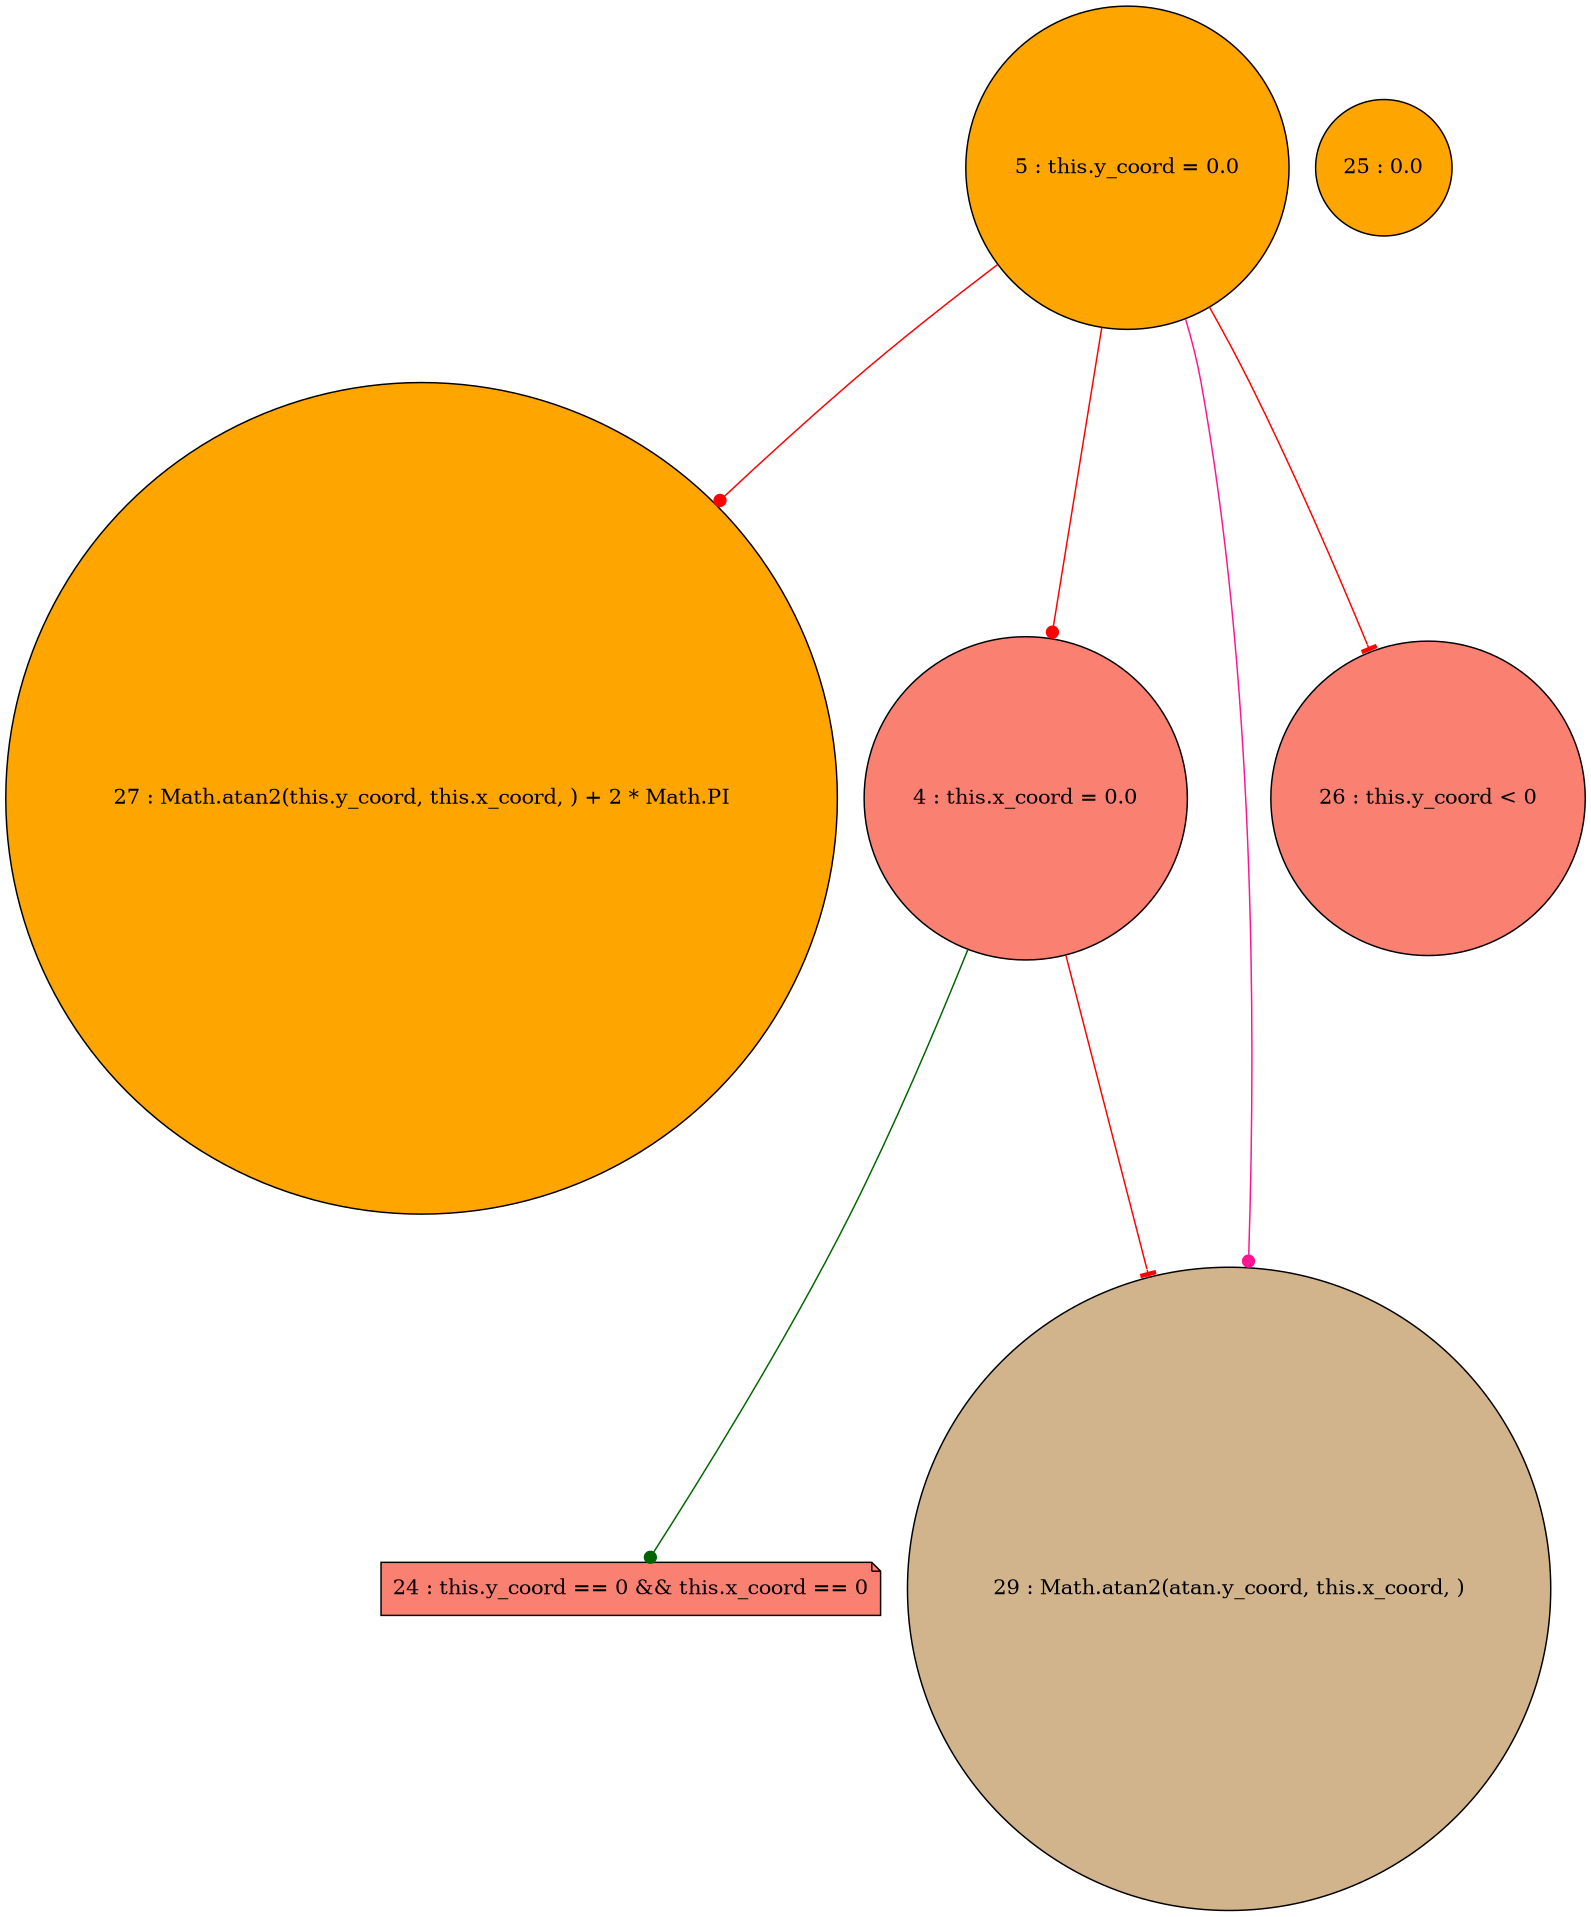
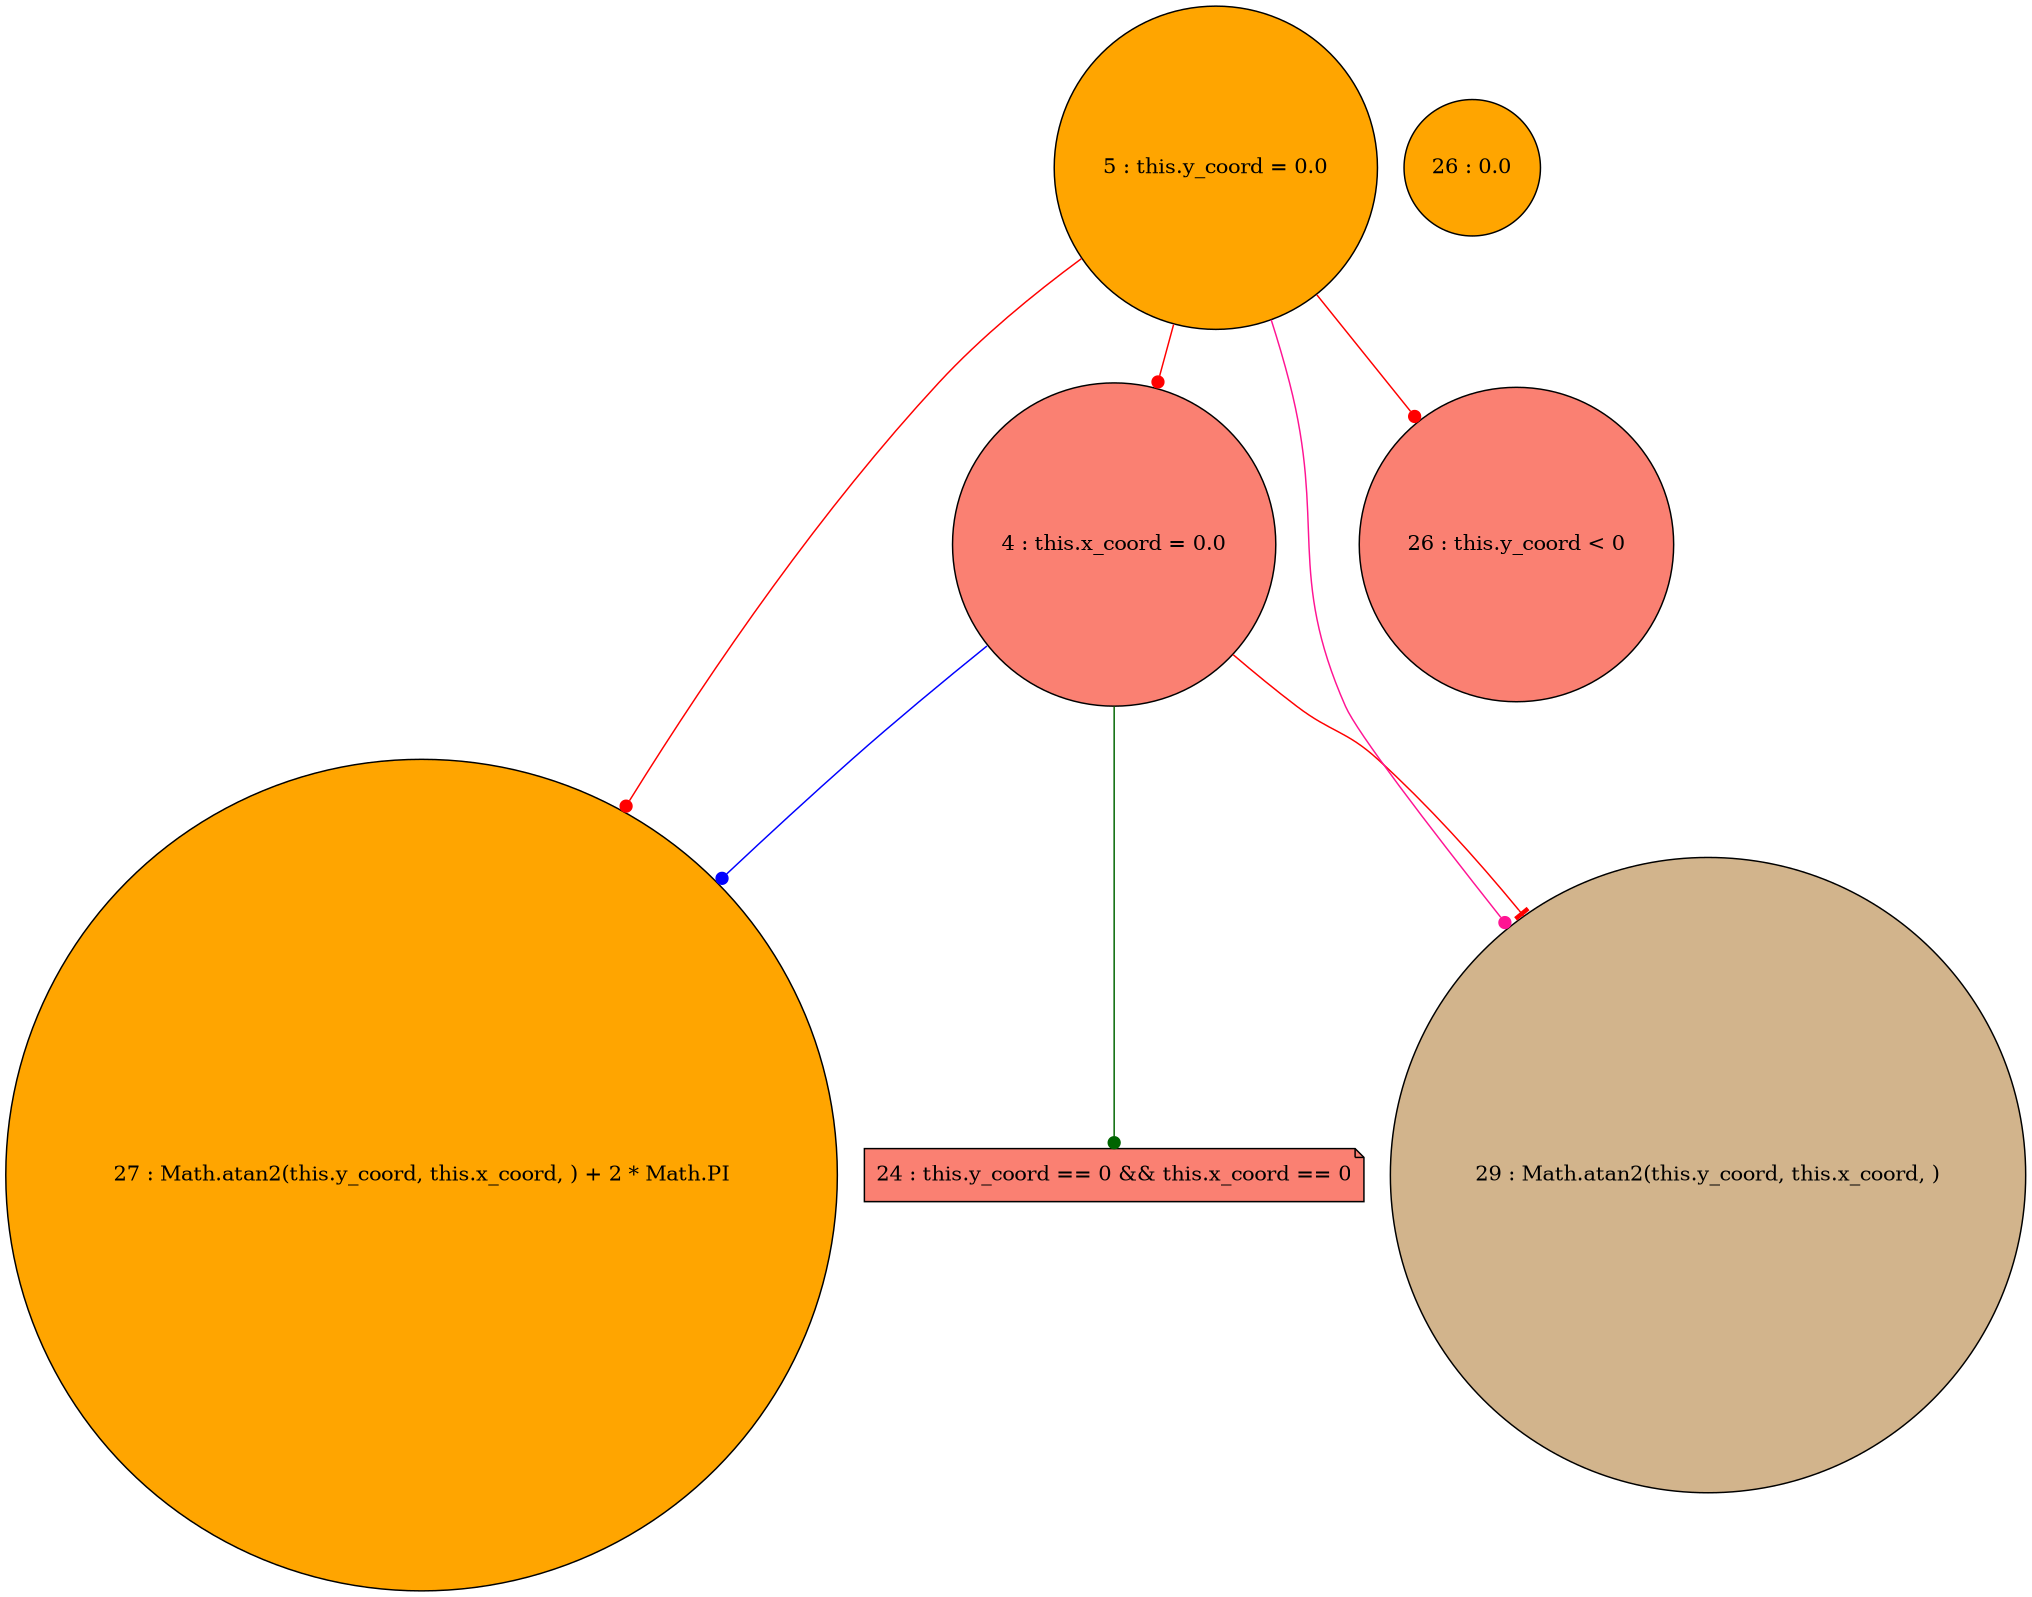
node "25 : 0.0": label "25 : 0.0" -> "26 : 0.0"
edge "5 : this.y_coord = 0.0" -> "26 : this.y_coord < 0": arrowhead tee -> dot
edge "4 : this.x_coord = 0.0" -> "27 : Math.atan2(this.y_coord, this.x_coord, ) + 2 * Math.PI": added
node "29 : Math.atan2(atan.y_coord, this.x_coord, )": label "29 : Math.atan2(atan.y_coord, this.x_coord, )" -> "29 : Math.atan2(this.y_coord, this.x_coord, )"
